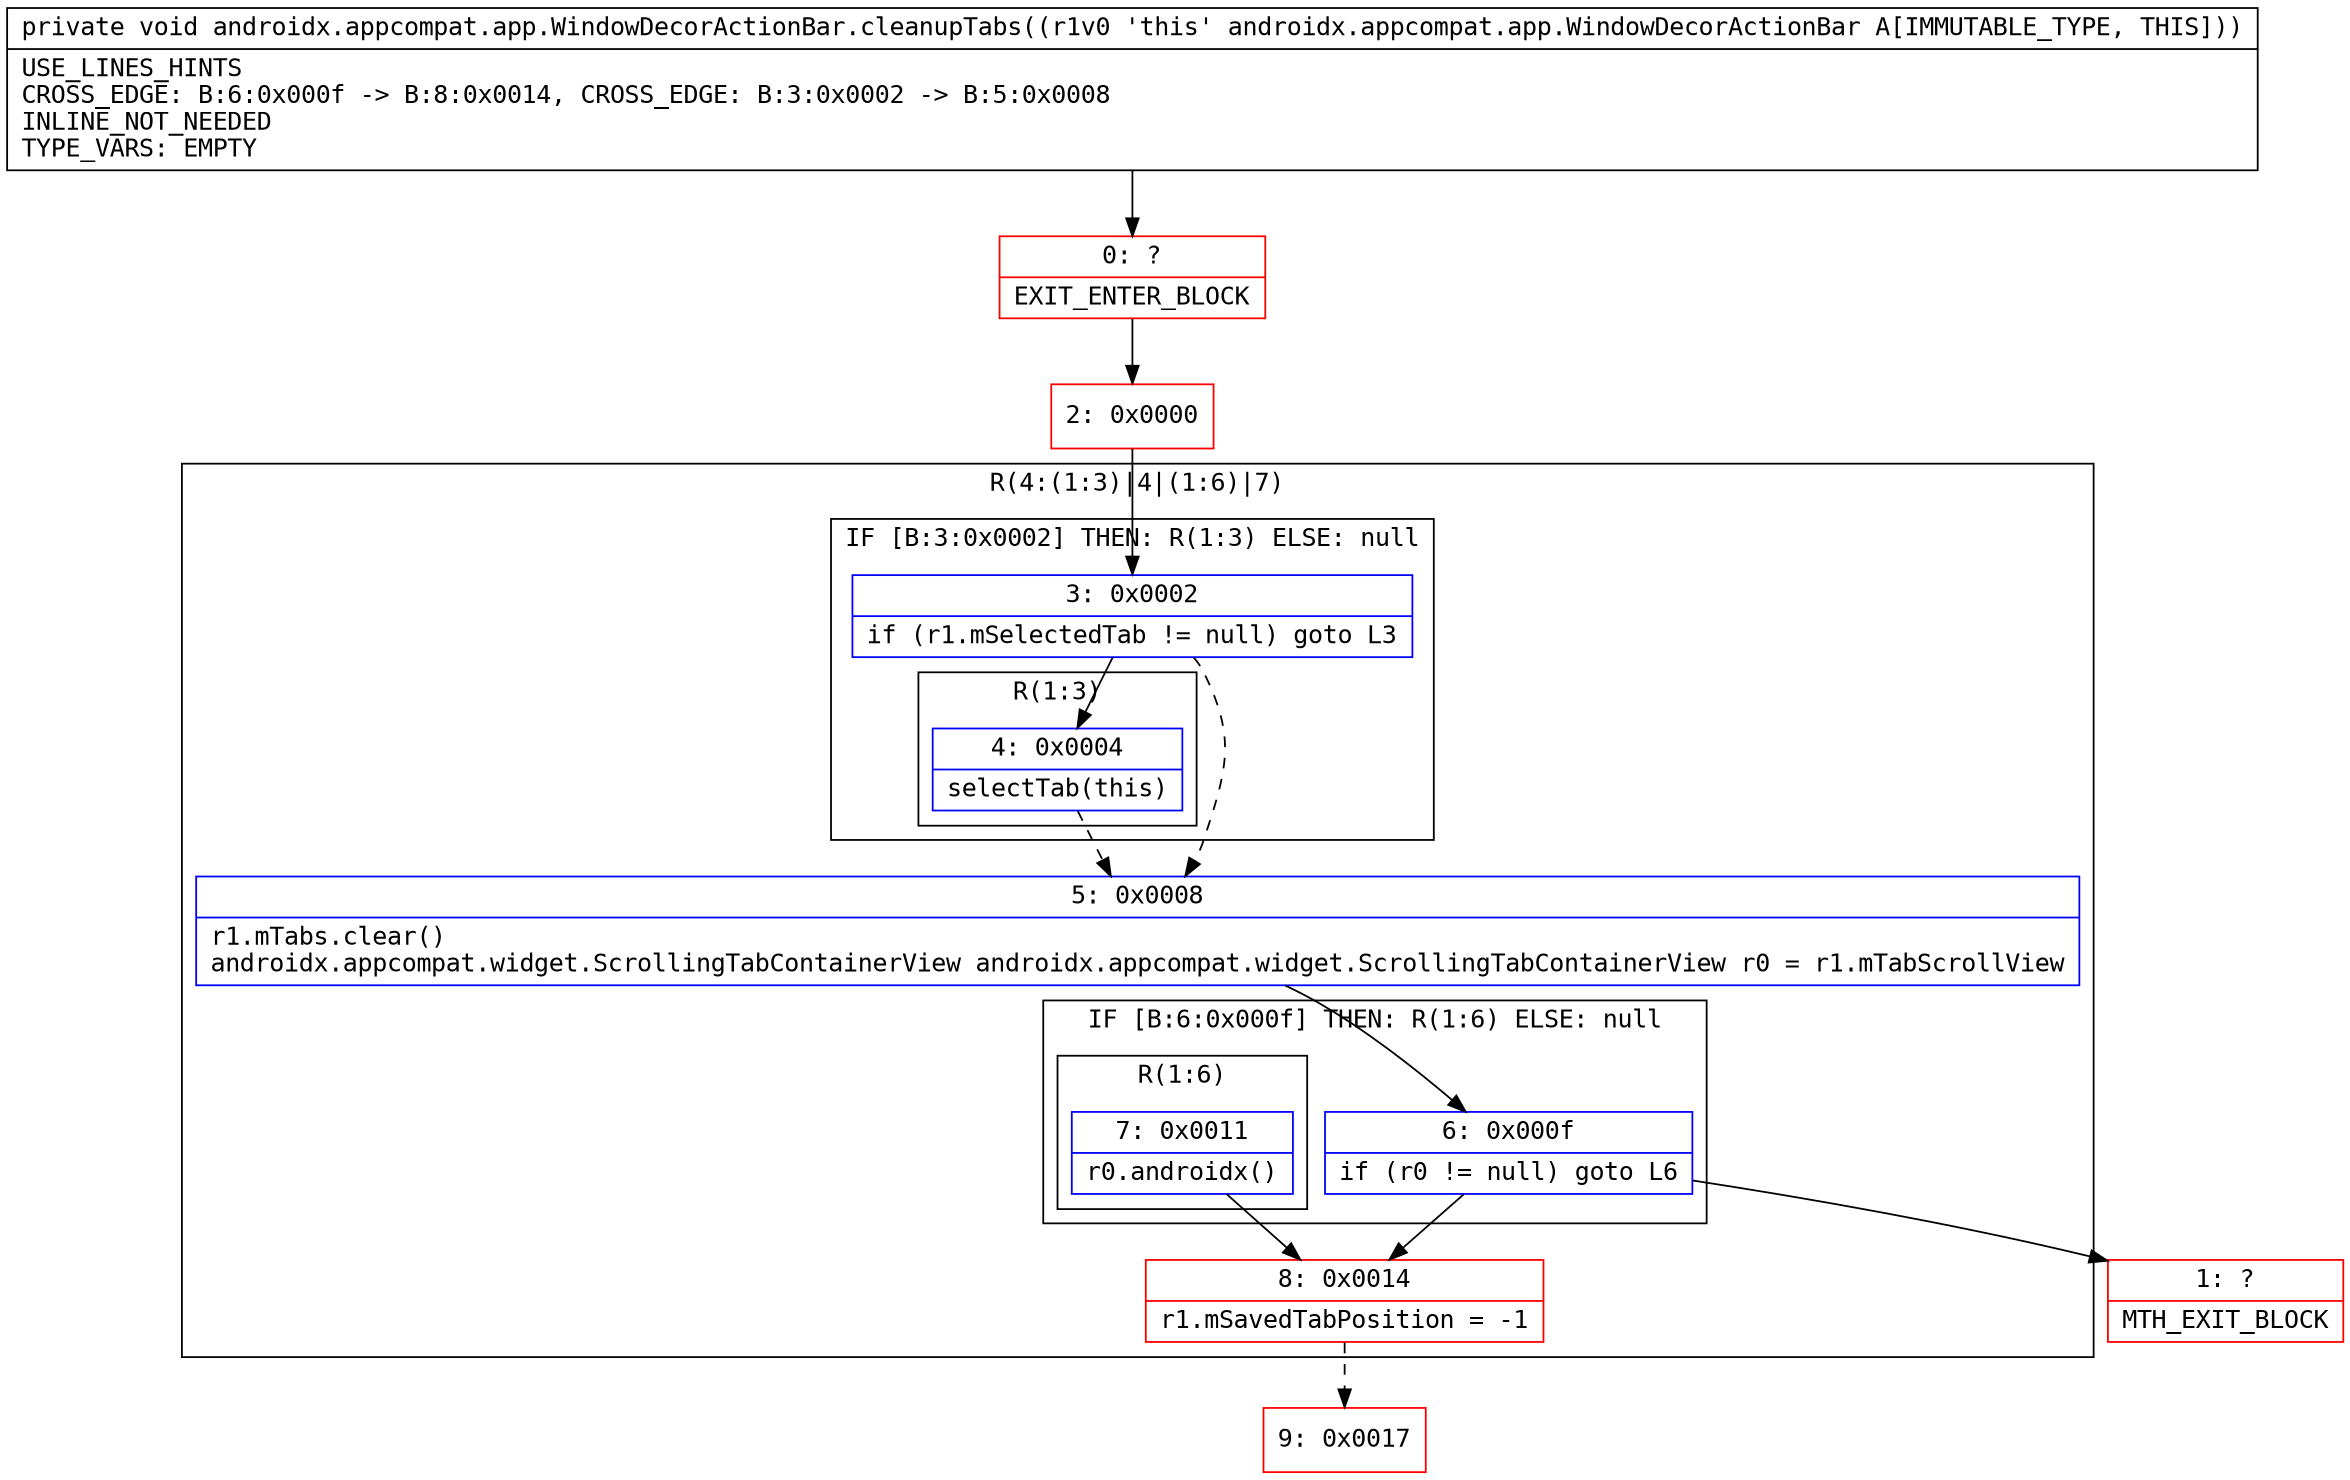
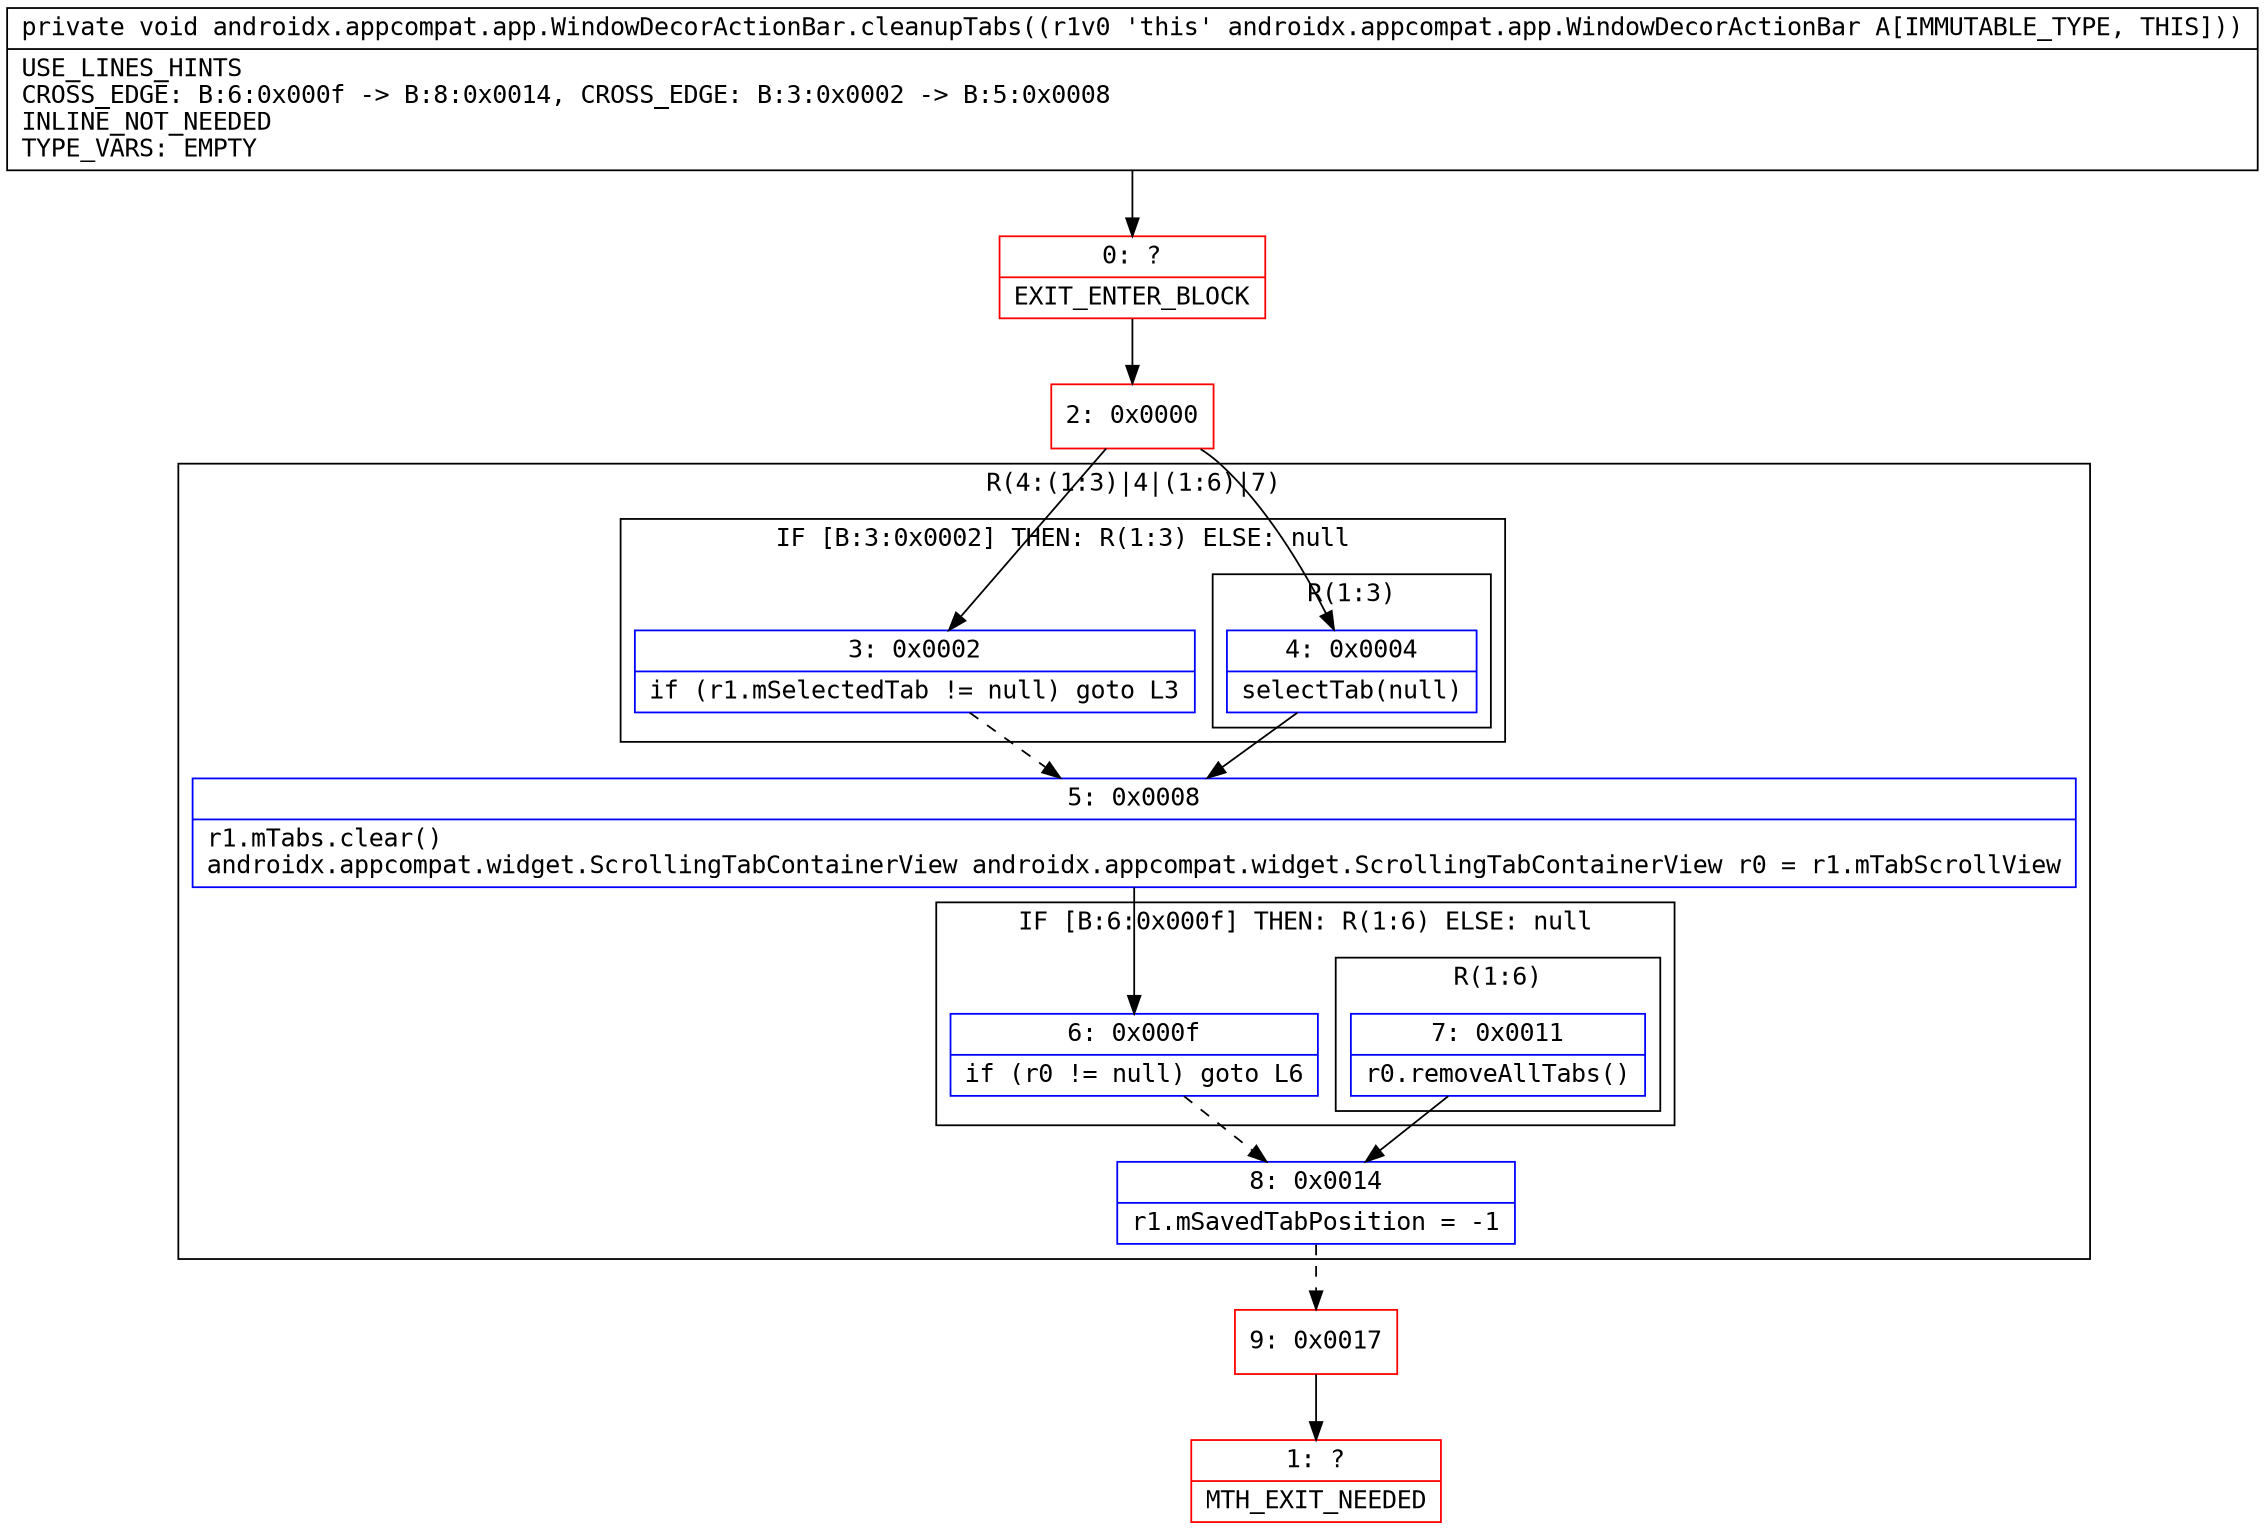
edge "3: 0x0002" -> "4: 0x0004": now "2: 0x0000" -> "4: 0x0004"
node "4: 0x0004": text "selectTab(this)" -> "selectTab(null)"
edge "4: 0x0004" -> "5: 0x0008": style dashed -> solid
node "7: 0x0011": text "r0.androidx()" -> "r0.removeAllTabs()"
edge "6: 0x000f" -> "8: 0x0014": style solid -> dashed
edge "6: 0x000f" -> "1: ?": now "9: 0x0017" -> "1: ?"
node "8: 0x0014": color red -> blue
node "1: ?": text "MTH_EXIT_BLOCK" -> "MTH_EXIT_NEEDED"
